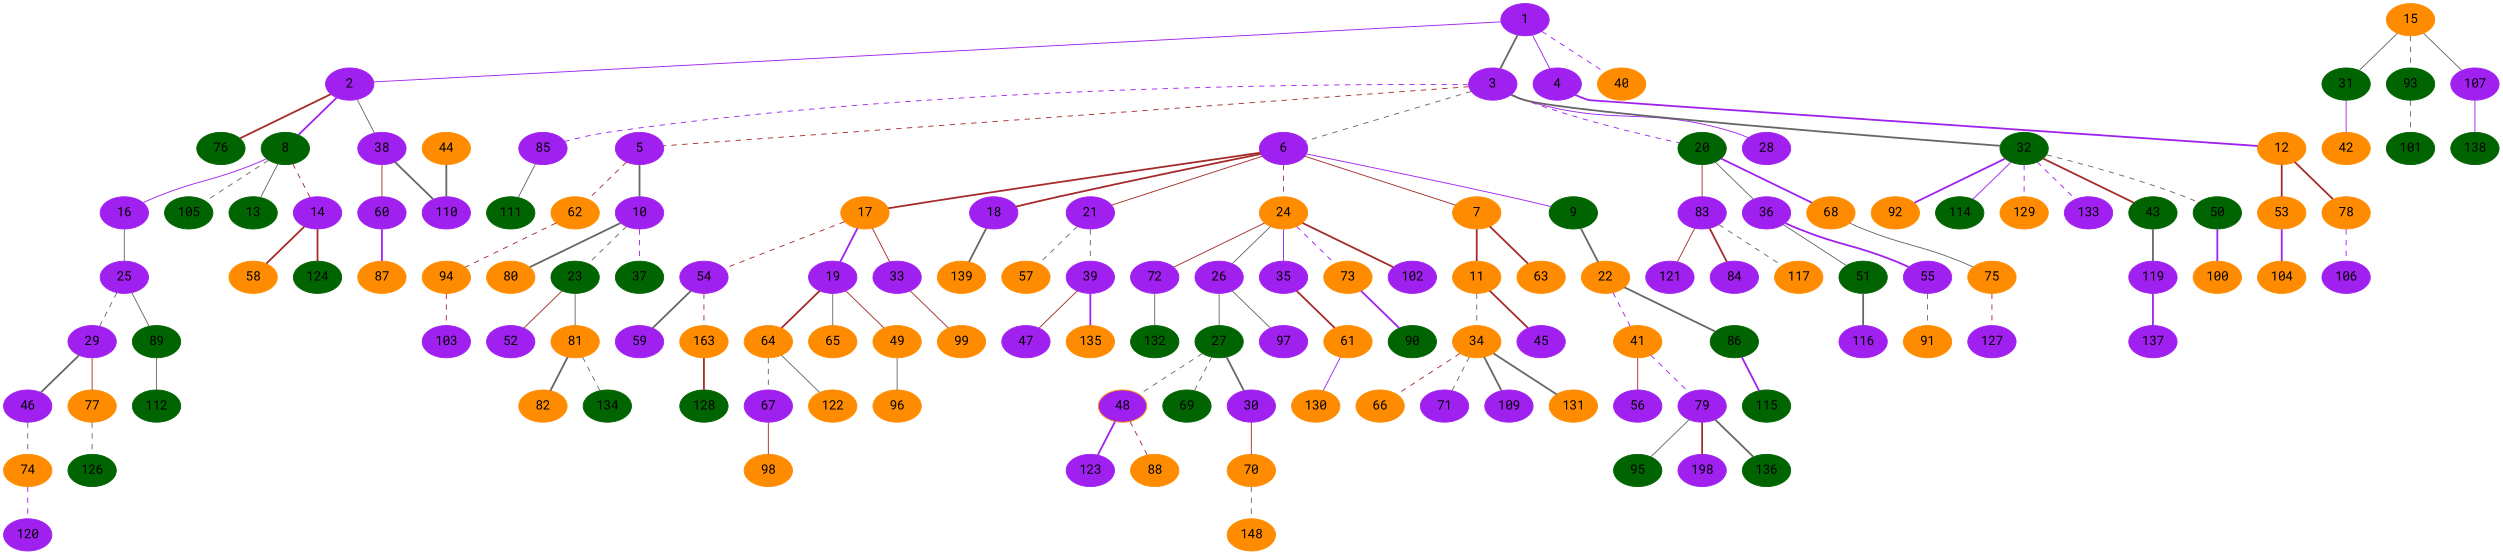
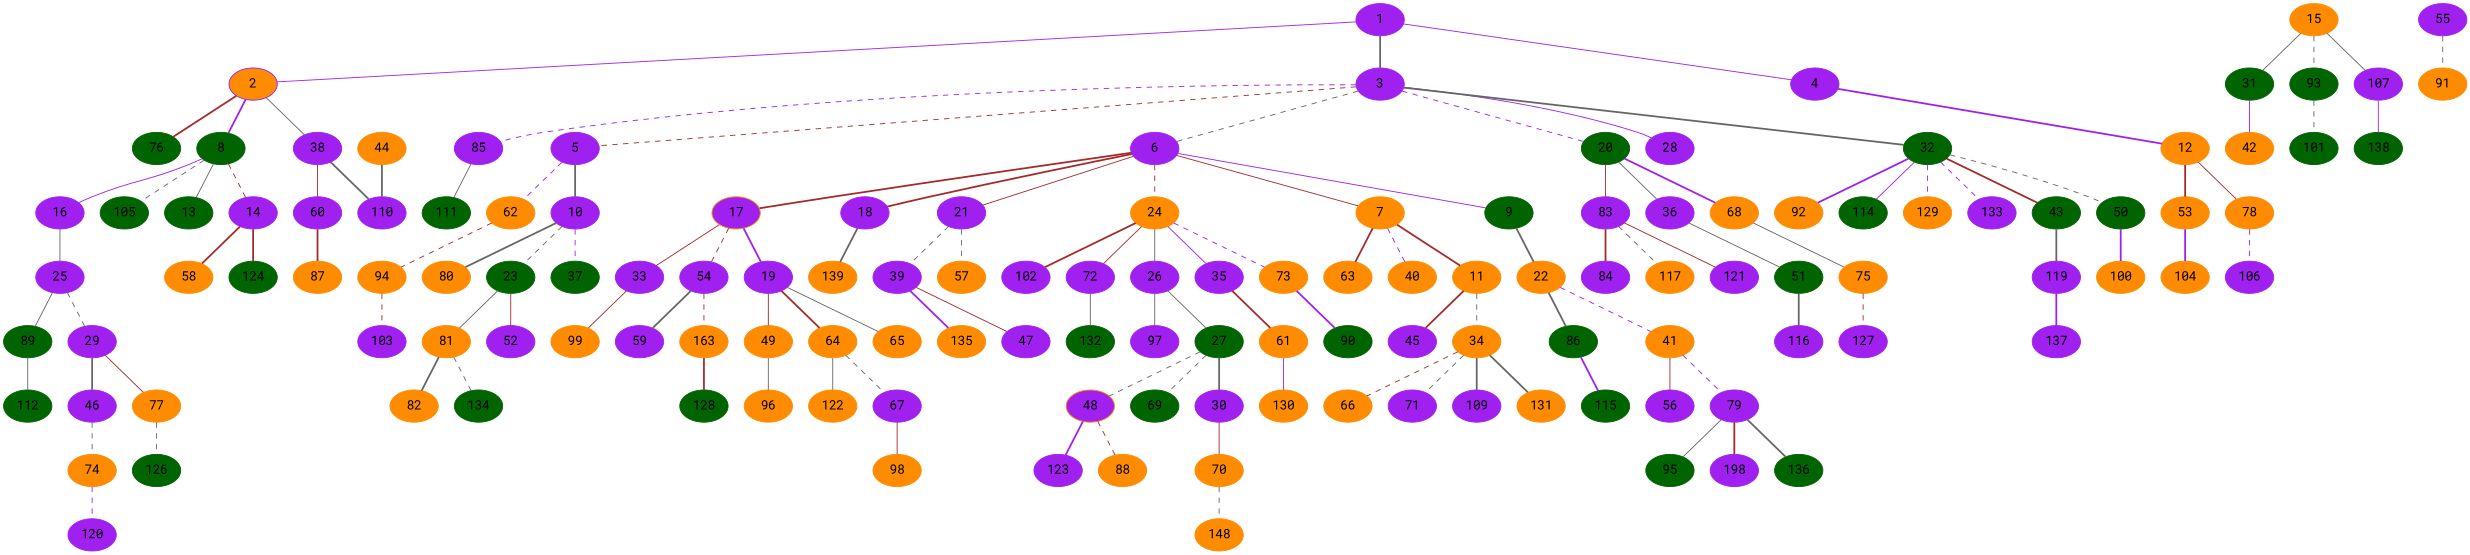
edge "1" -- "40": now "7" -- "40"
node "2": fillcolor purple -> darkorange
edge "5" -- "62": color brown -> purple
edge "12" -- "78": style bold -> solid
node "17": fillcolor darkorange -> purple
edge "60" -- "87": color purple -> brown
edge "36" -- "55": removed
